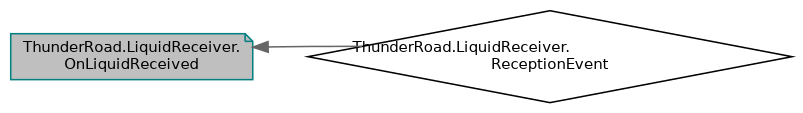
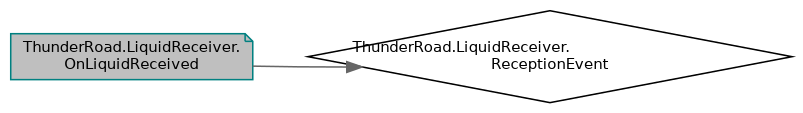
edge "ThunderRoad.LiquidReceiver. ReceptionEvent" -> "ThunderRoad.LiquidReceiver. OnLiquidReceived": reversed
